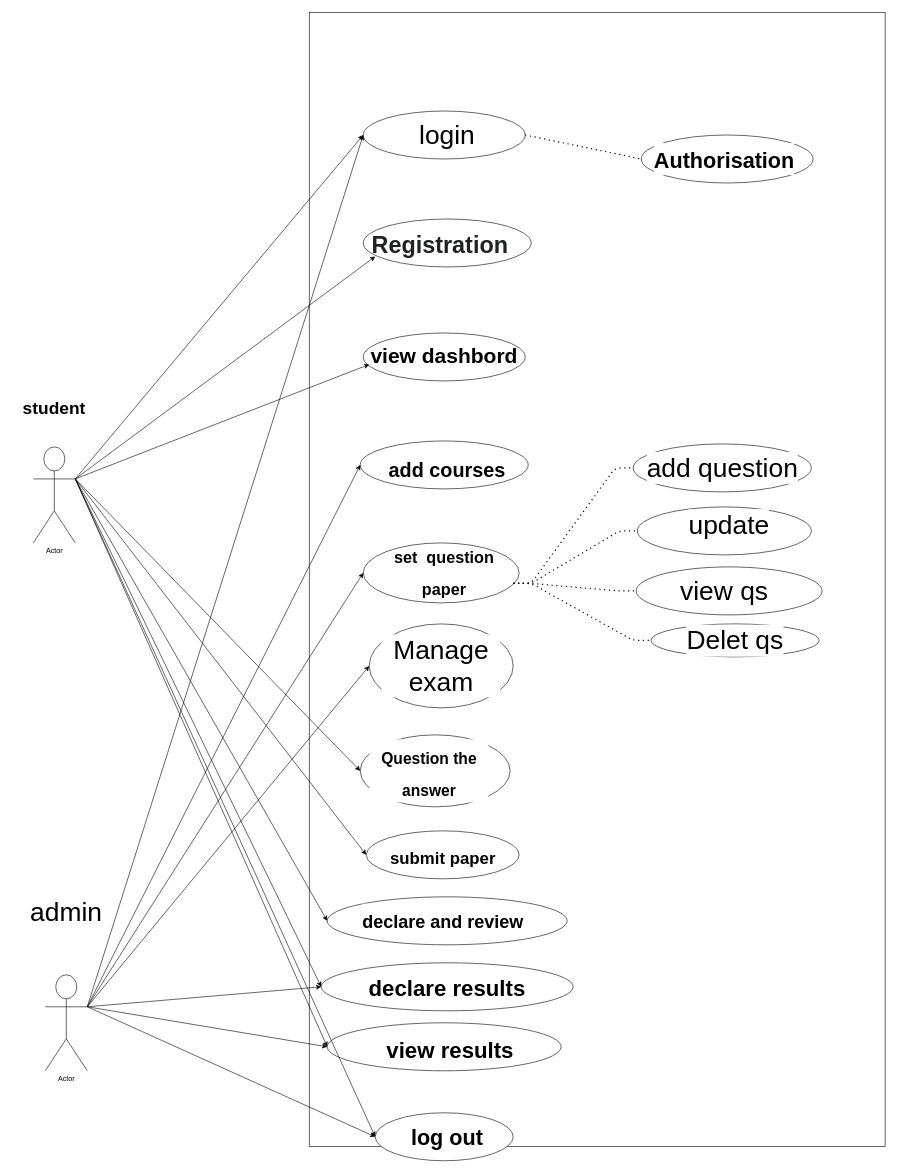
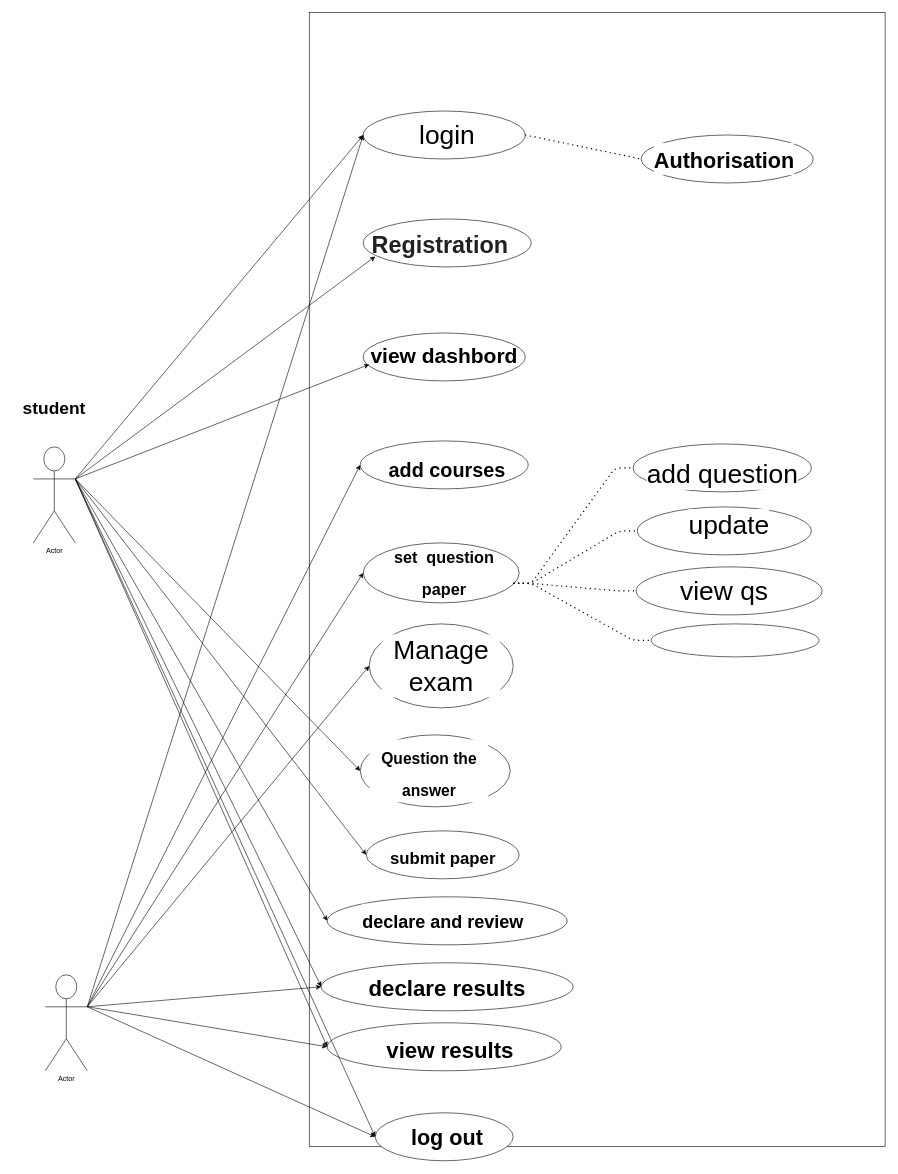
node "add question": moved (722, 468) -> (722, 474)
node "Delet qs": removed
node "admin": removed
